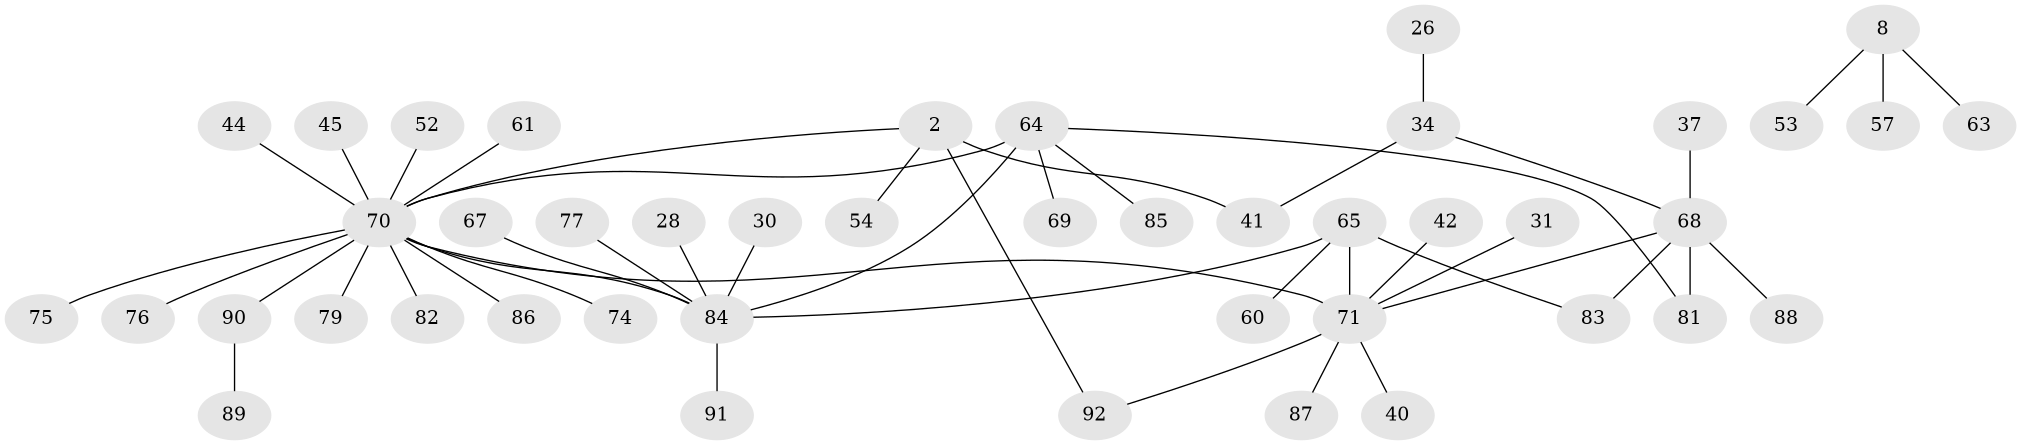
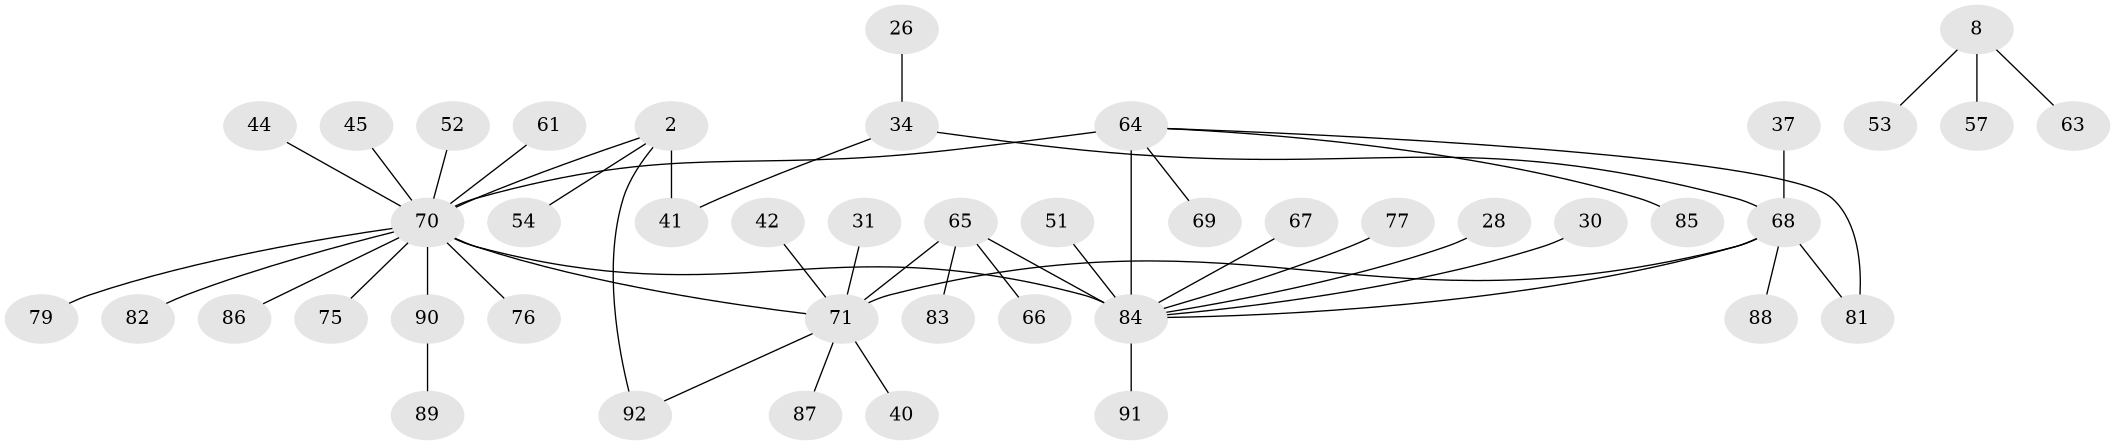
node "51": added
edge "68" -- "83": now "68" -- "84"
node "74": removed
node "60": label "60" -> "66"
